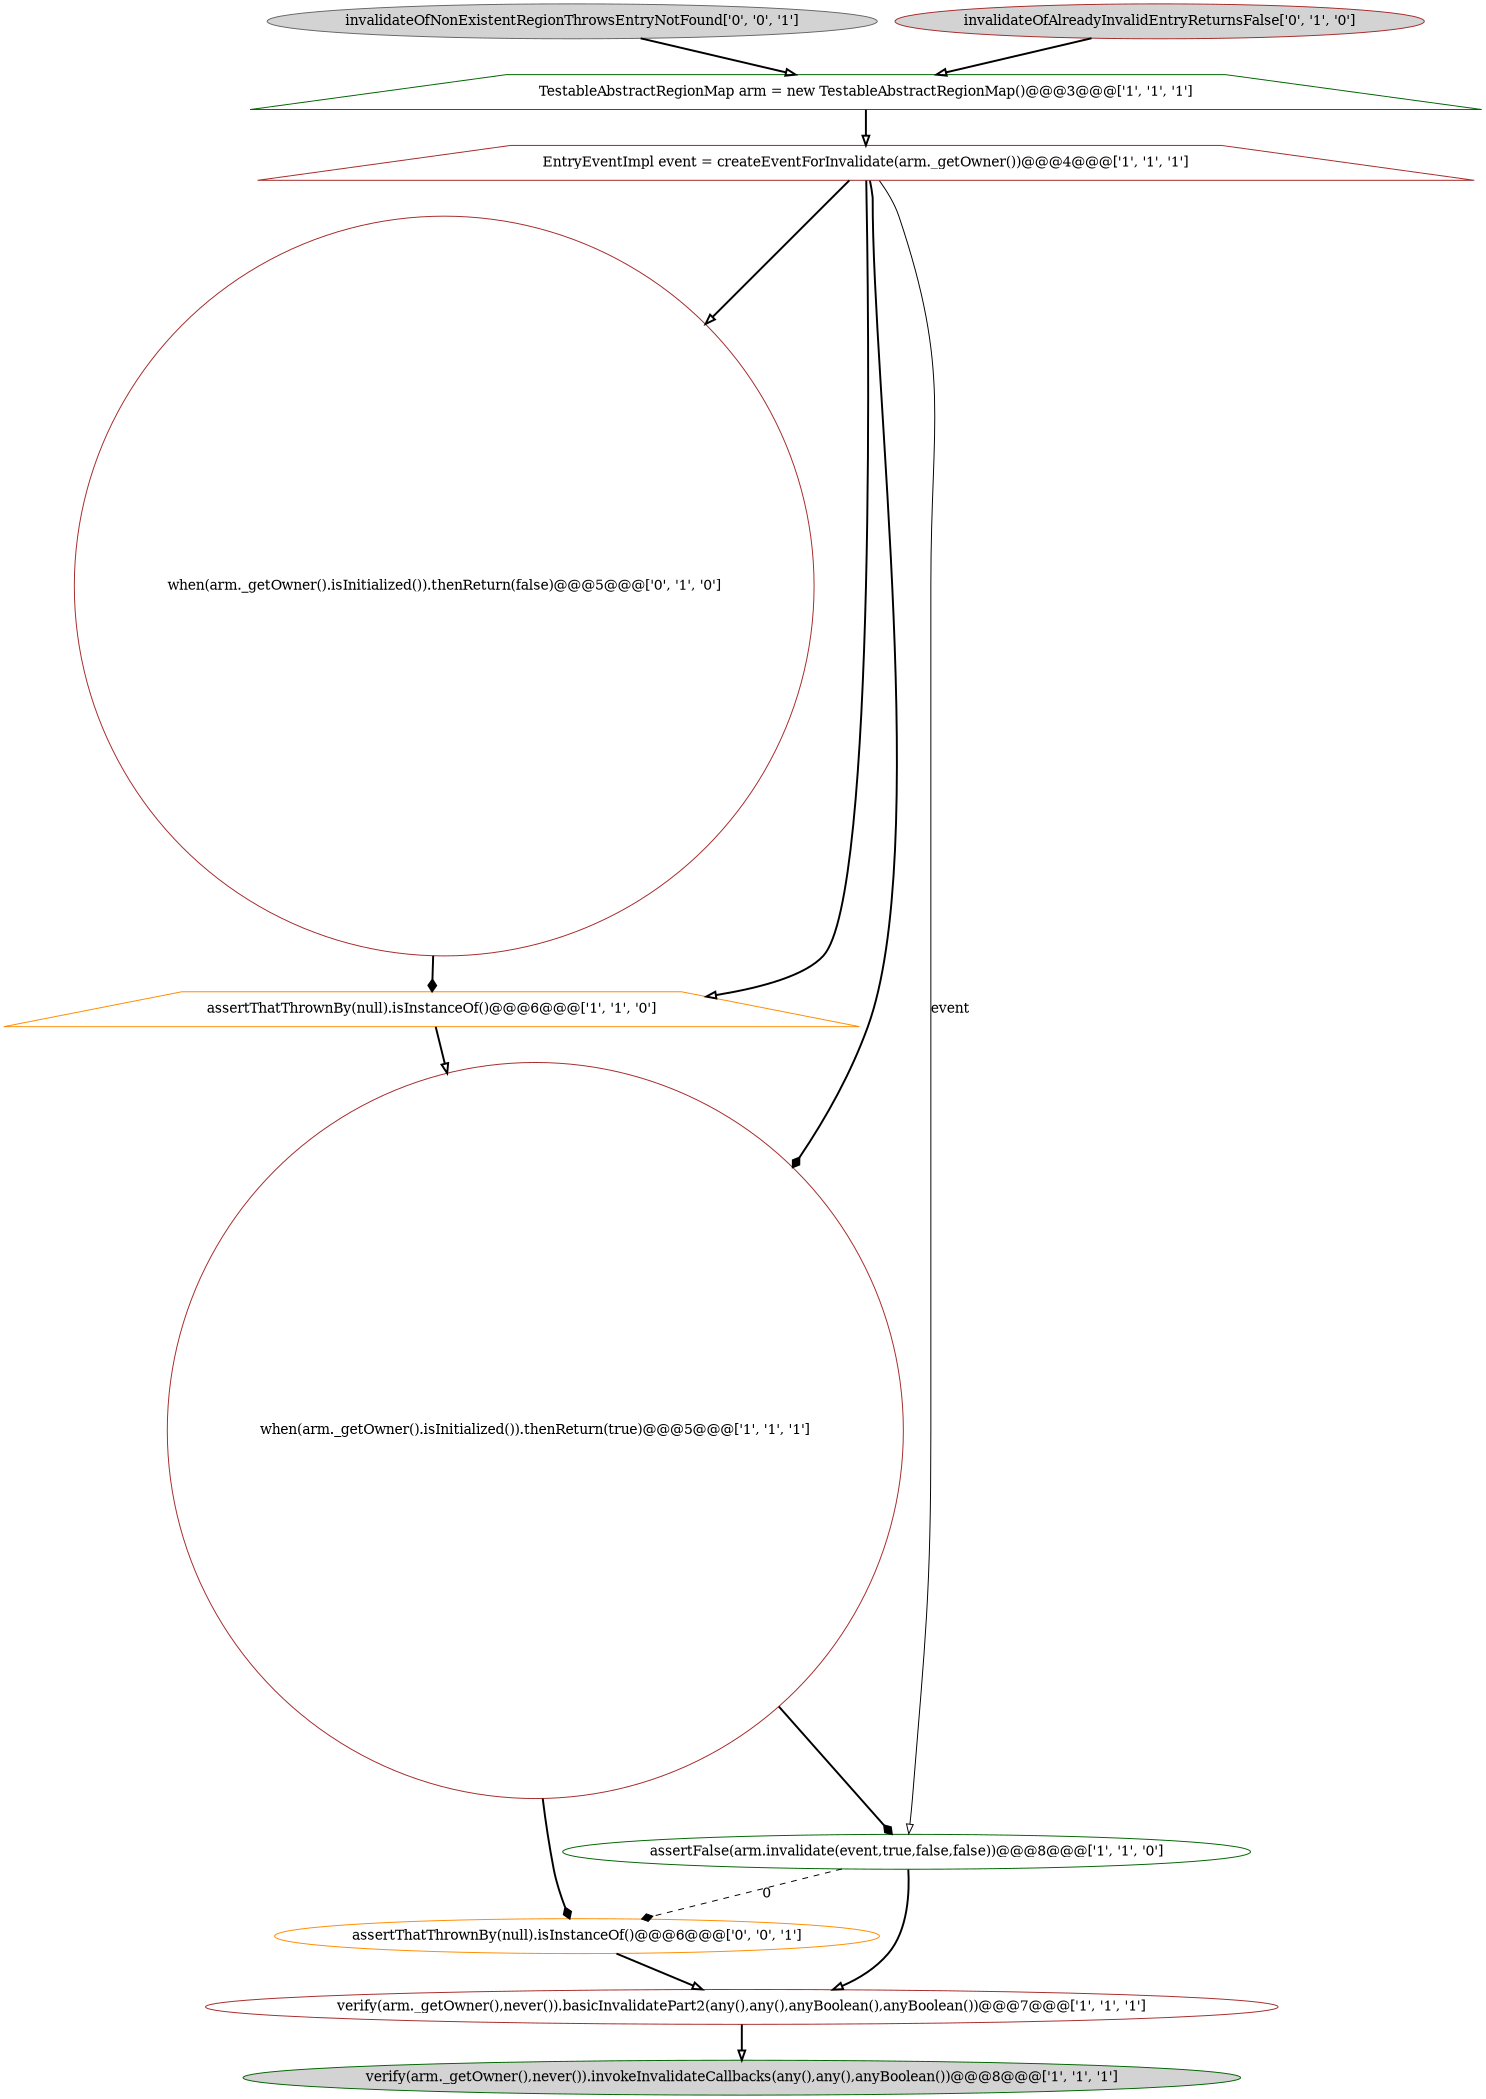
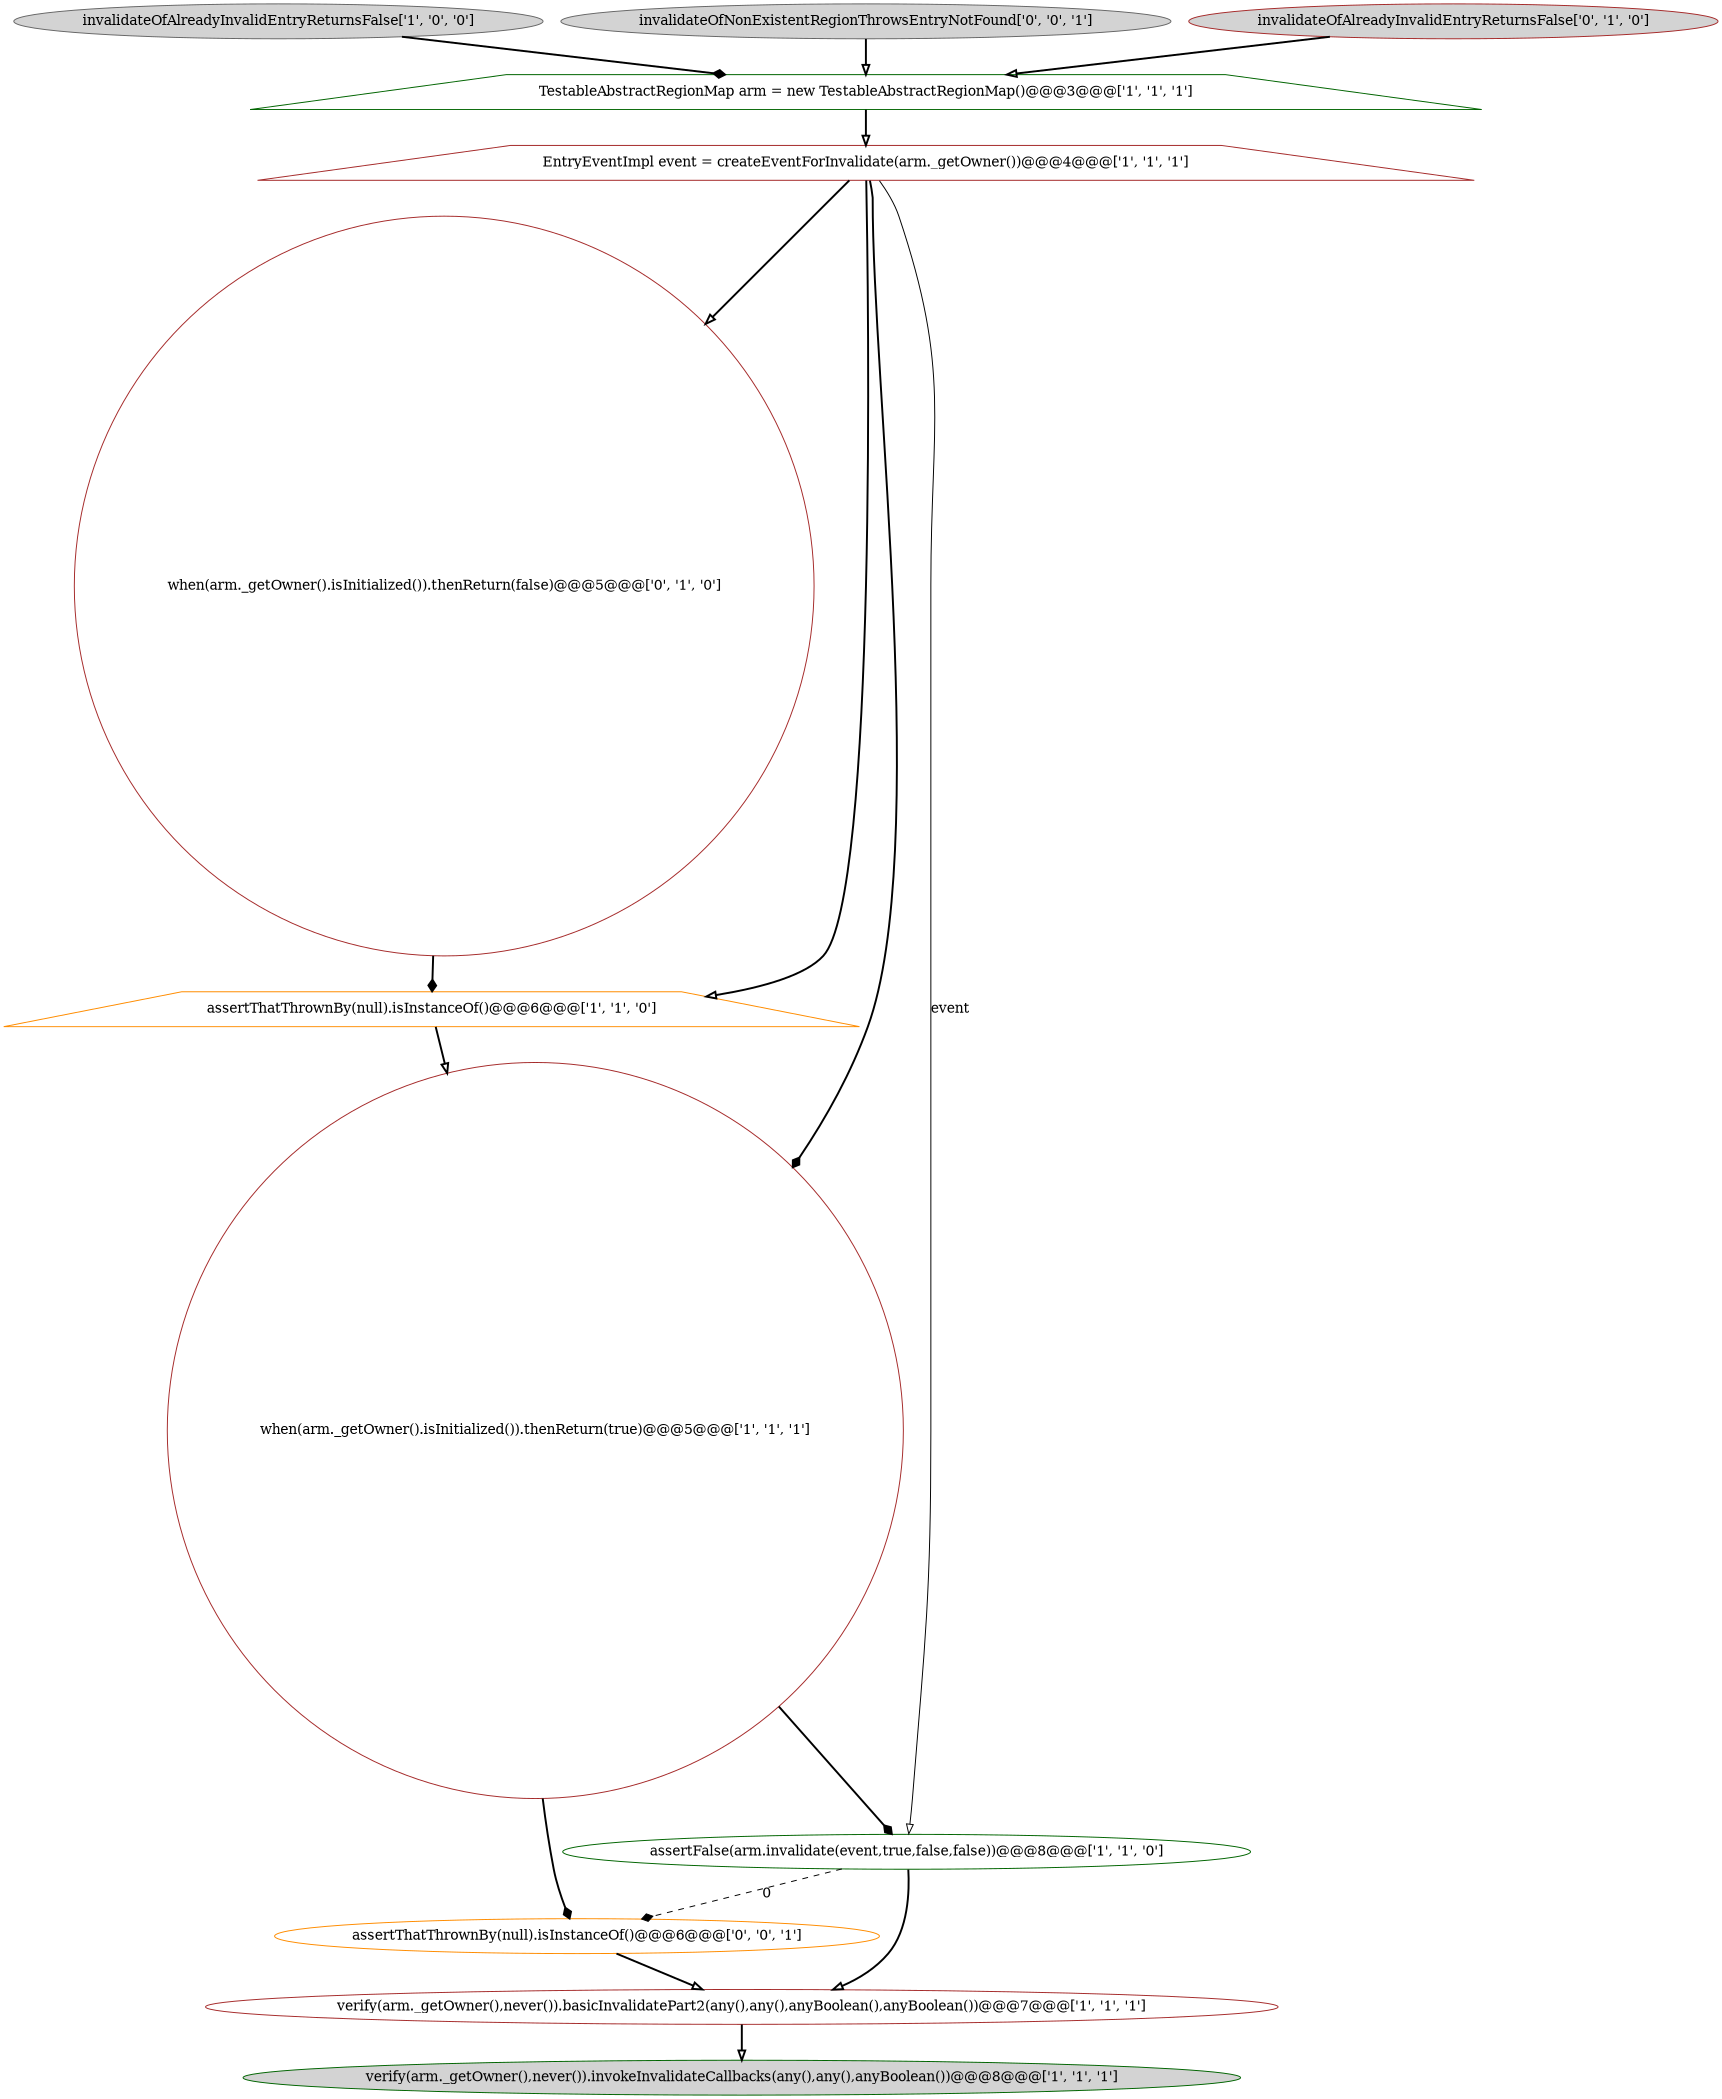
node "invalidateOfAlreadyInvalidEntryReturnsFalse['1', '0', '0']": added
